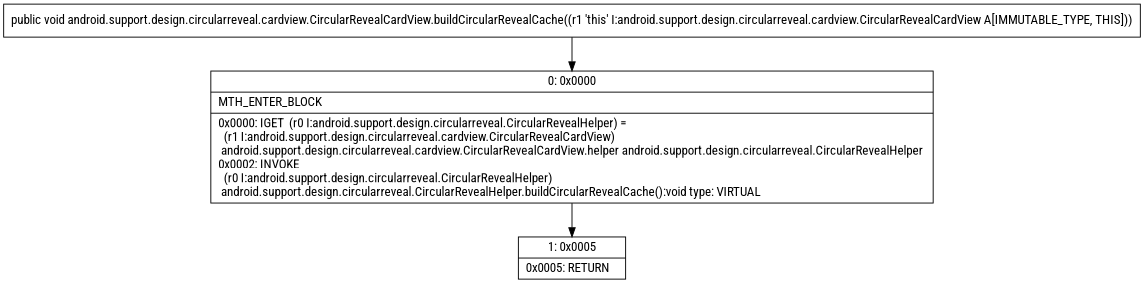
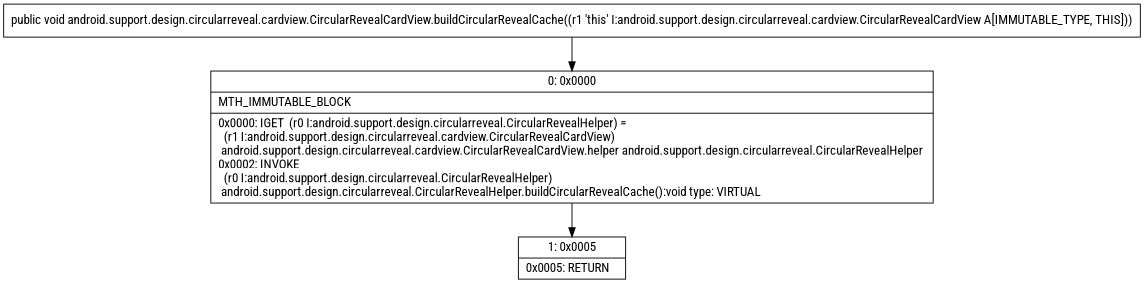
node "0: 0x0000": text "MTH_ENTER_BLOCK" -> "MTH_IMMUTABLE_BLOCK"
